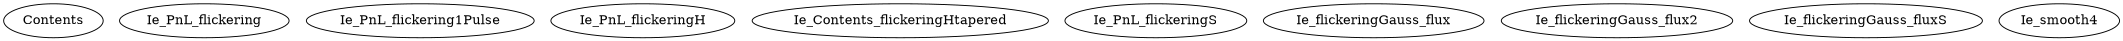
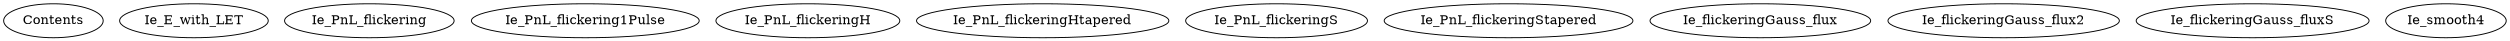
node "Ie_E_with_LET": added
node "Ie_Contents_flickeringHtapered": label "Ie_Contents_flickeringHtapered" -> "Ie_PnL_flickeringHtapered"
node "Ie_PnL_flickeringStapered": added
